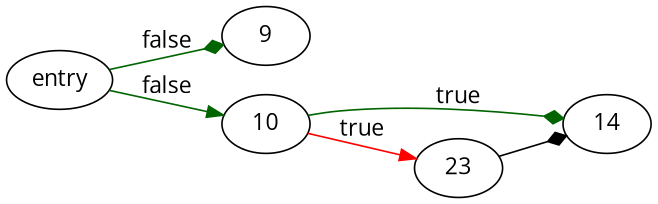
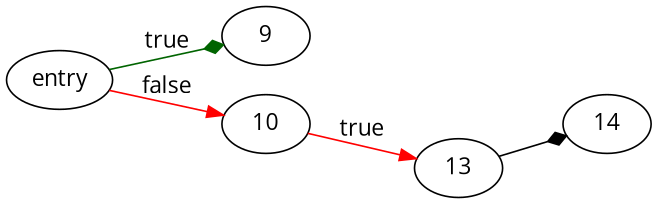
edge "entry" -> "9": label "false" -> "true"
edge "entry" -> "10": color darkgreen -> red
edge "10" -> "14": removed, label "true"
node "23": label "23" -> "13"
